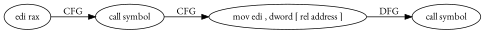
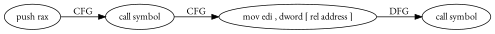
node "edi rax": label "edi rax" -> "push rax"
